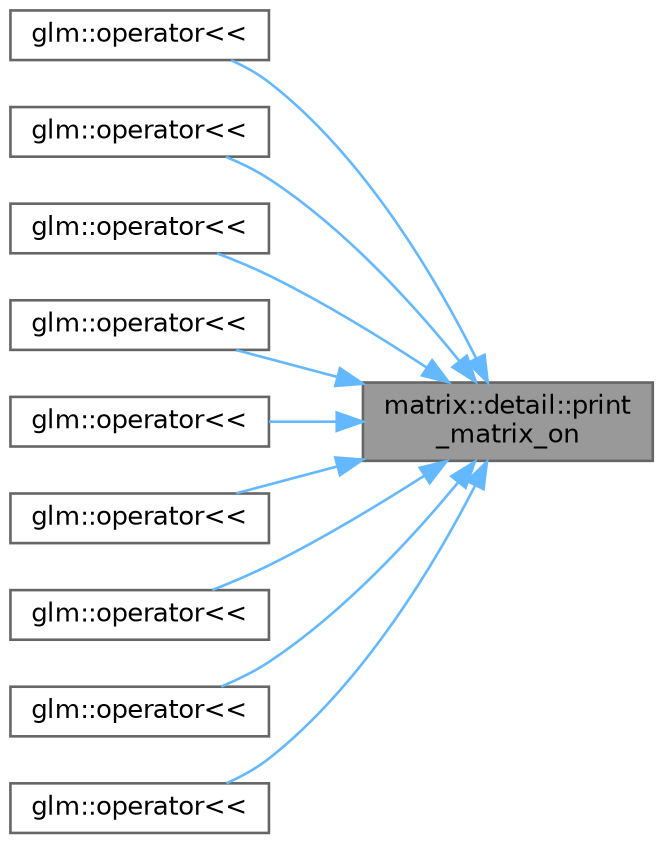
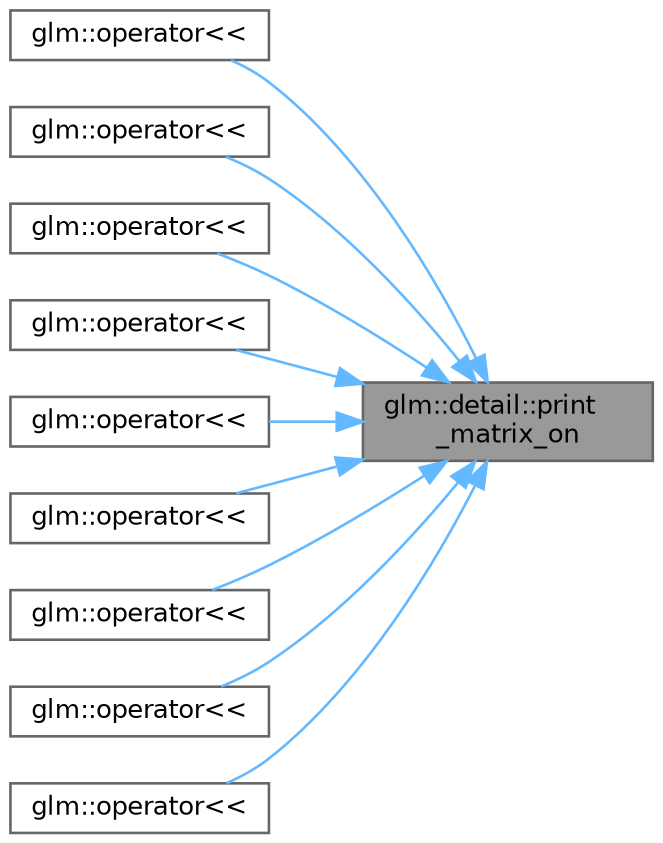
node "matrix::detail::print _matrix_on": label "matrix::detail::print _matrix_on" -> "glm::detail::print _matrix_on"
